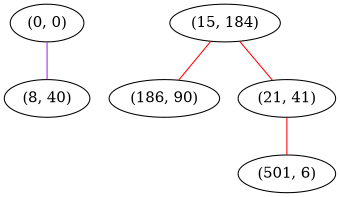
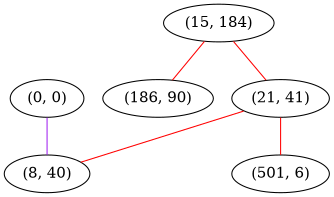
edge "(21, 41)" -- "(8, 40)": added
